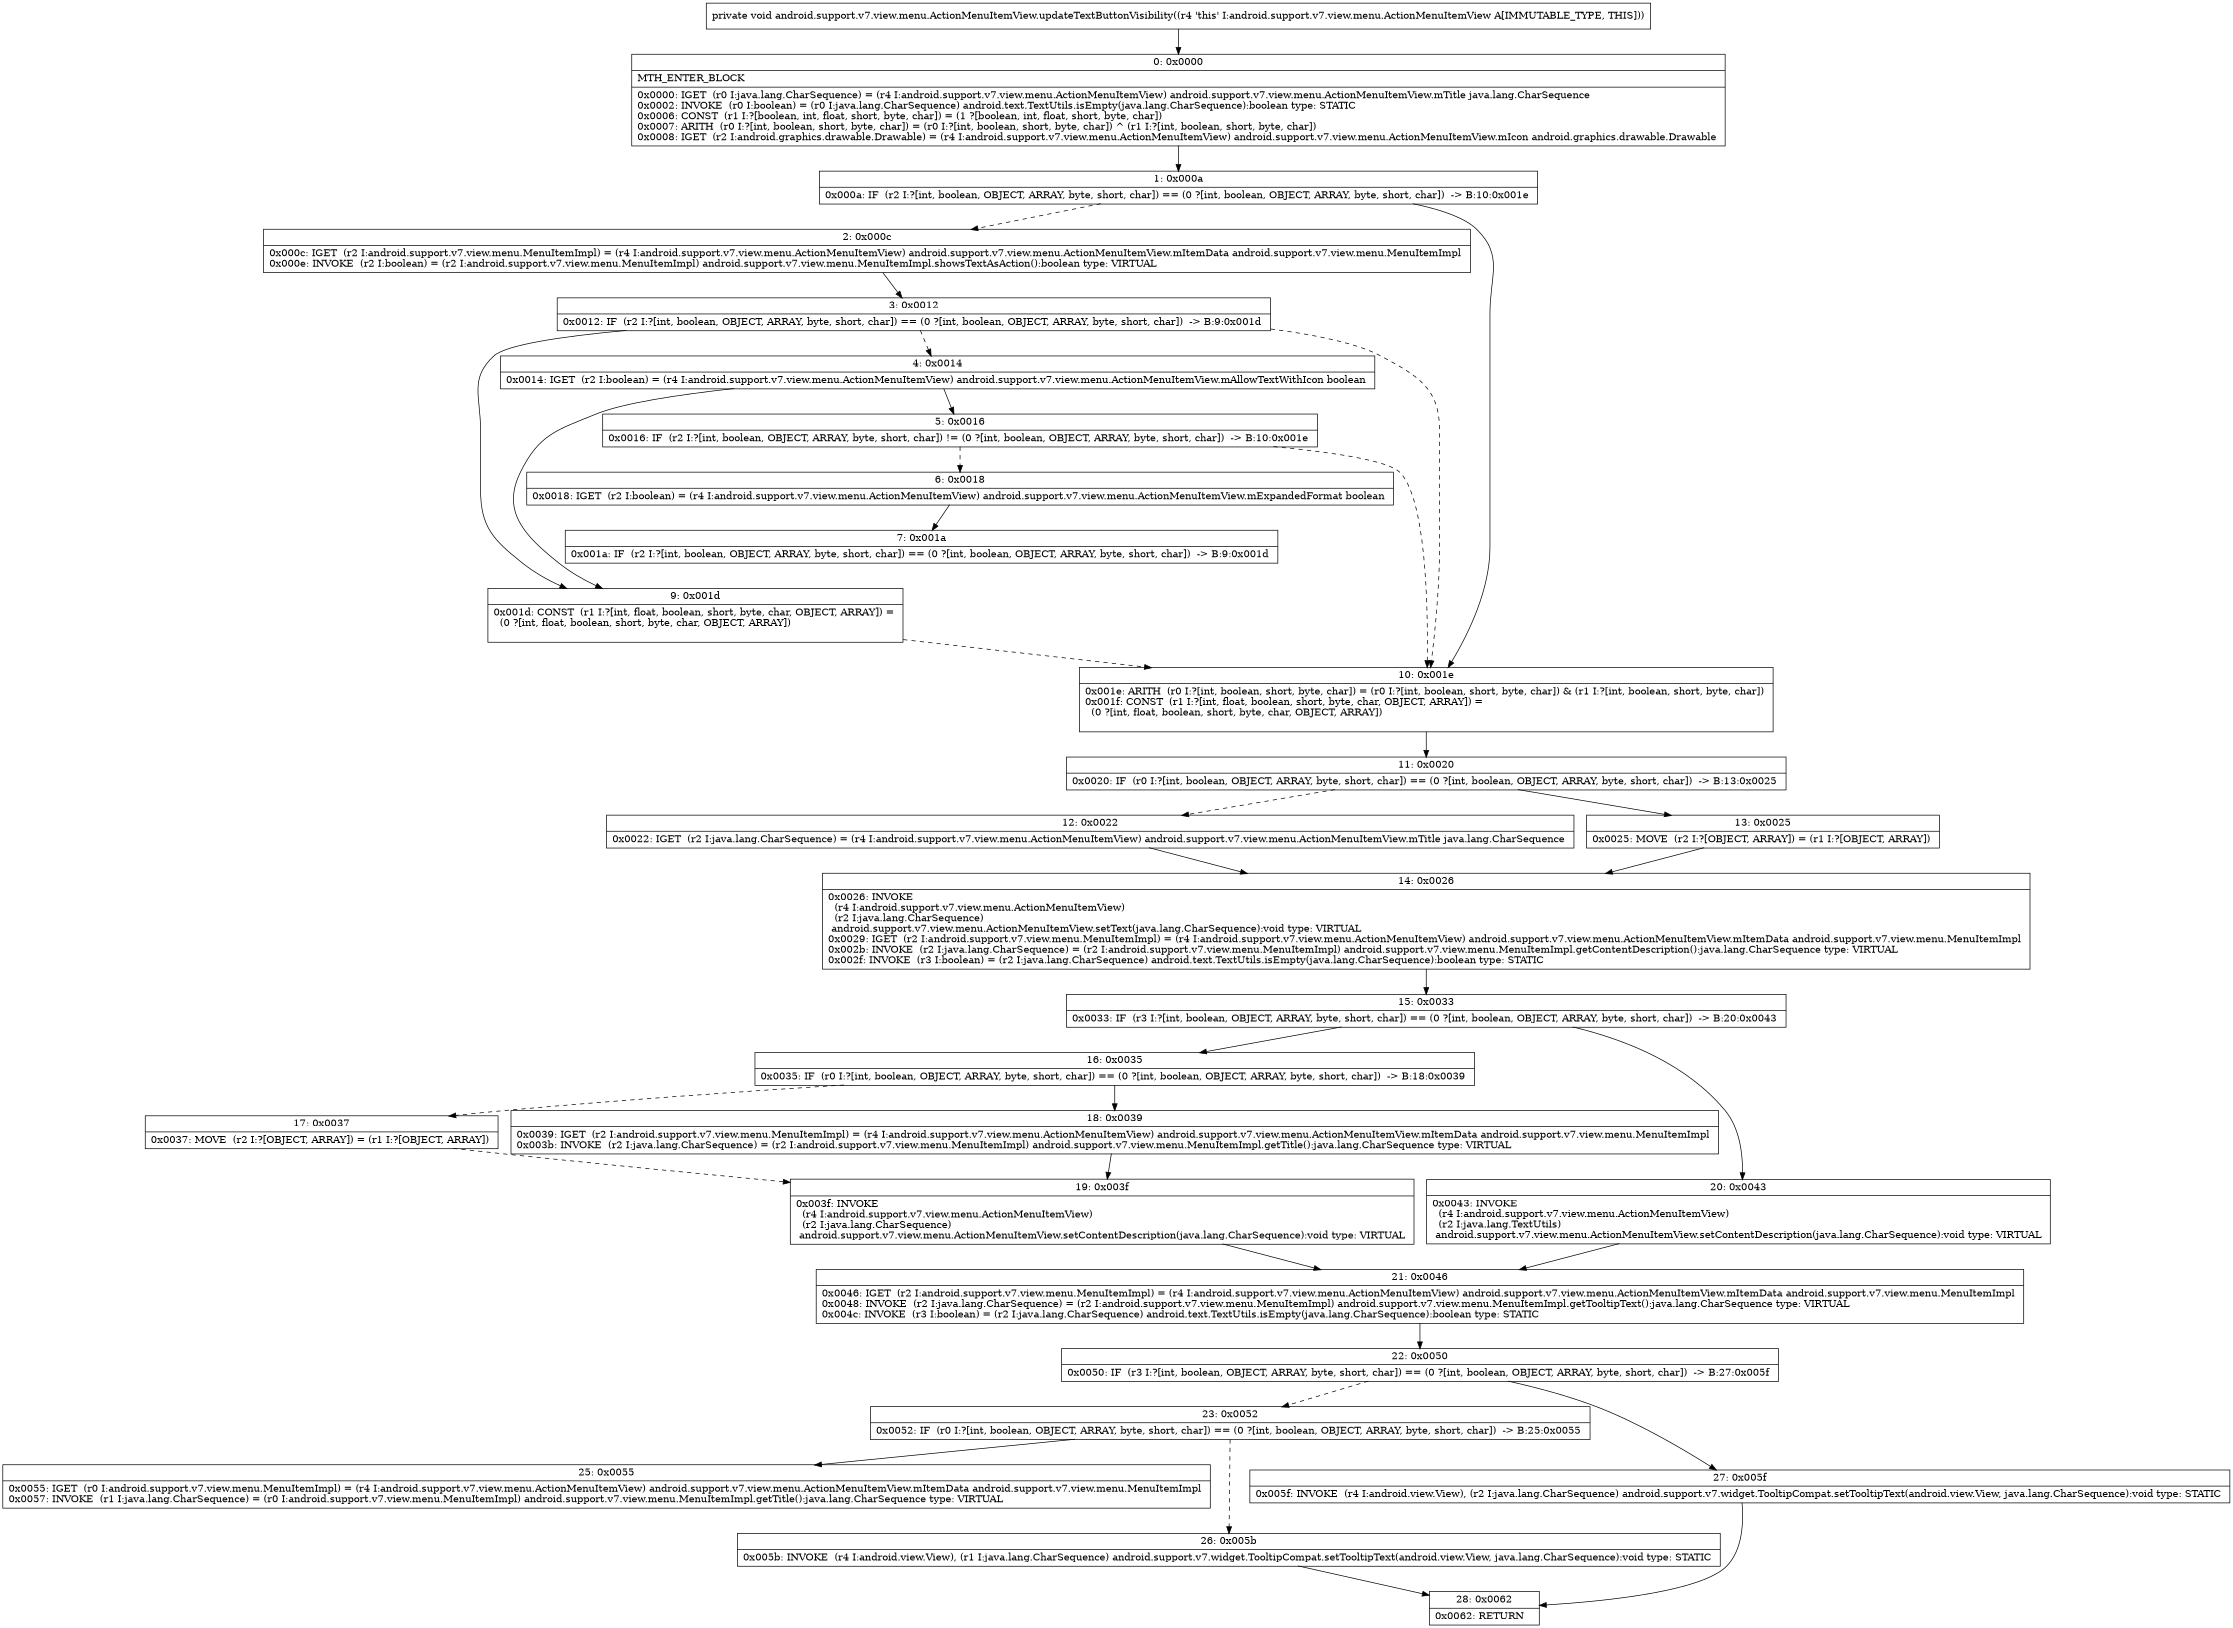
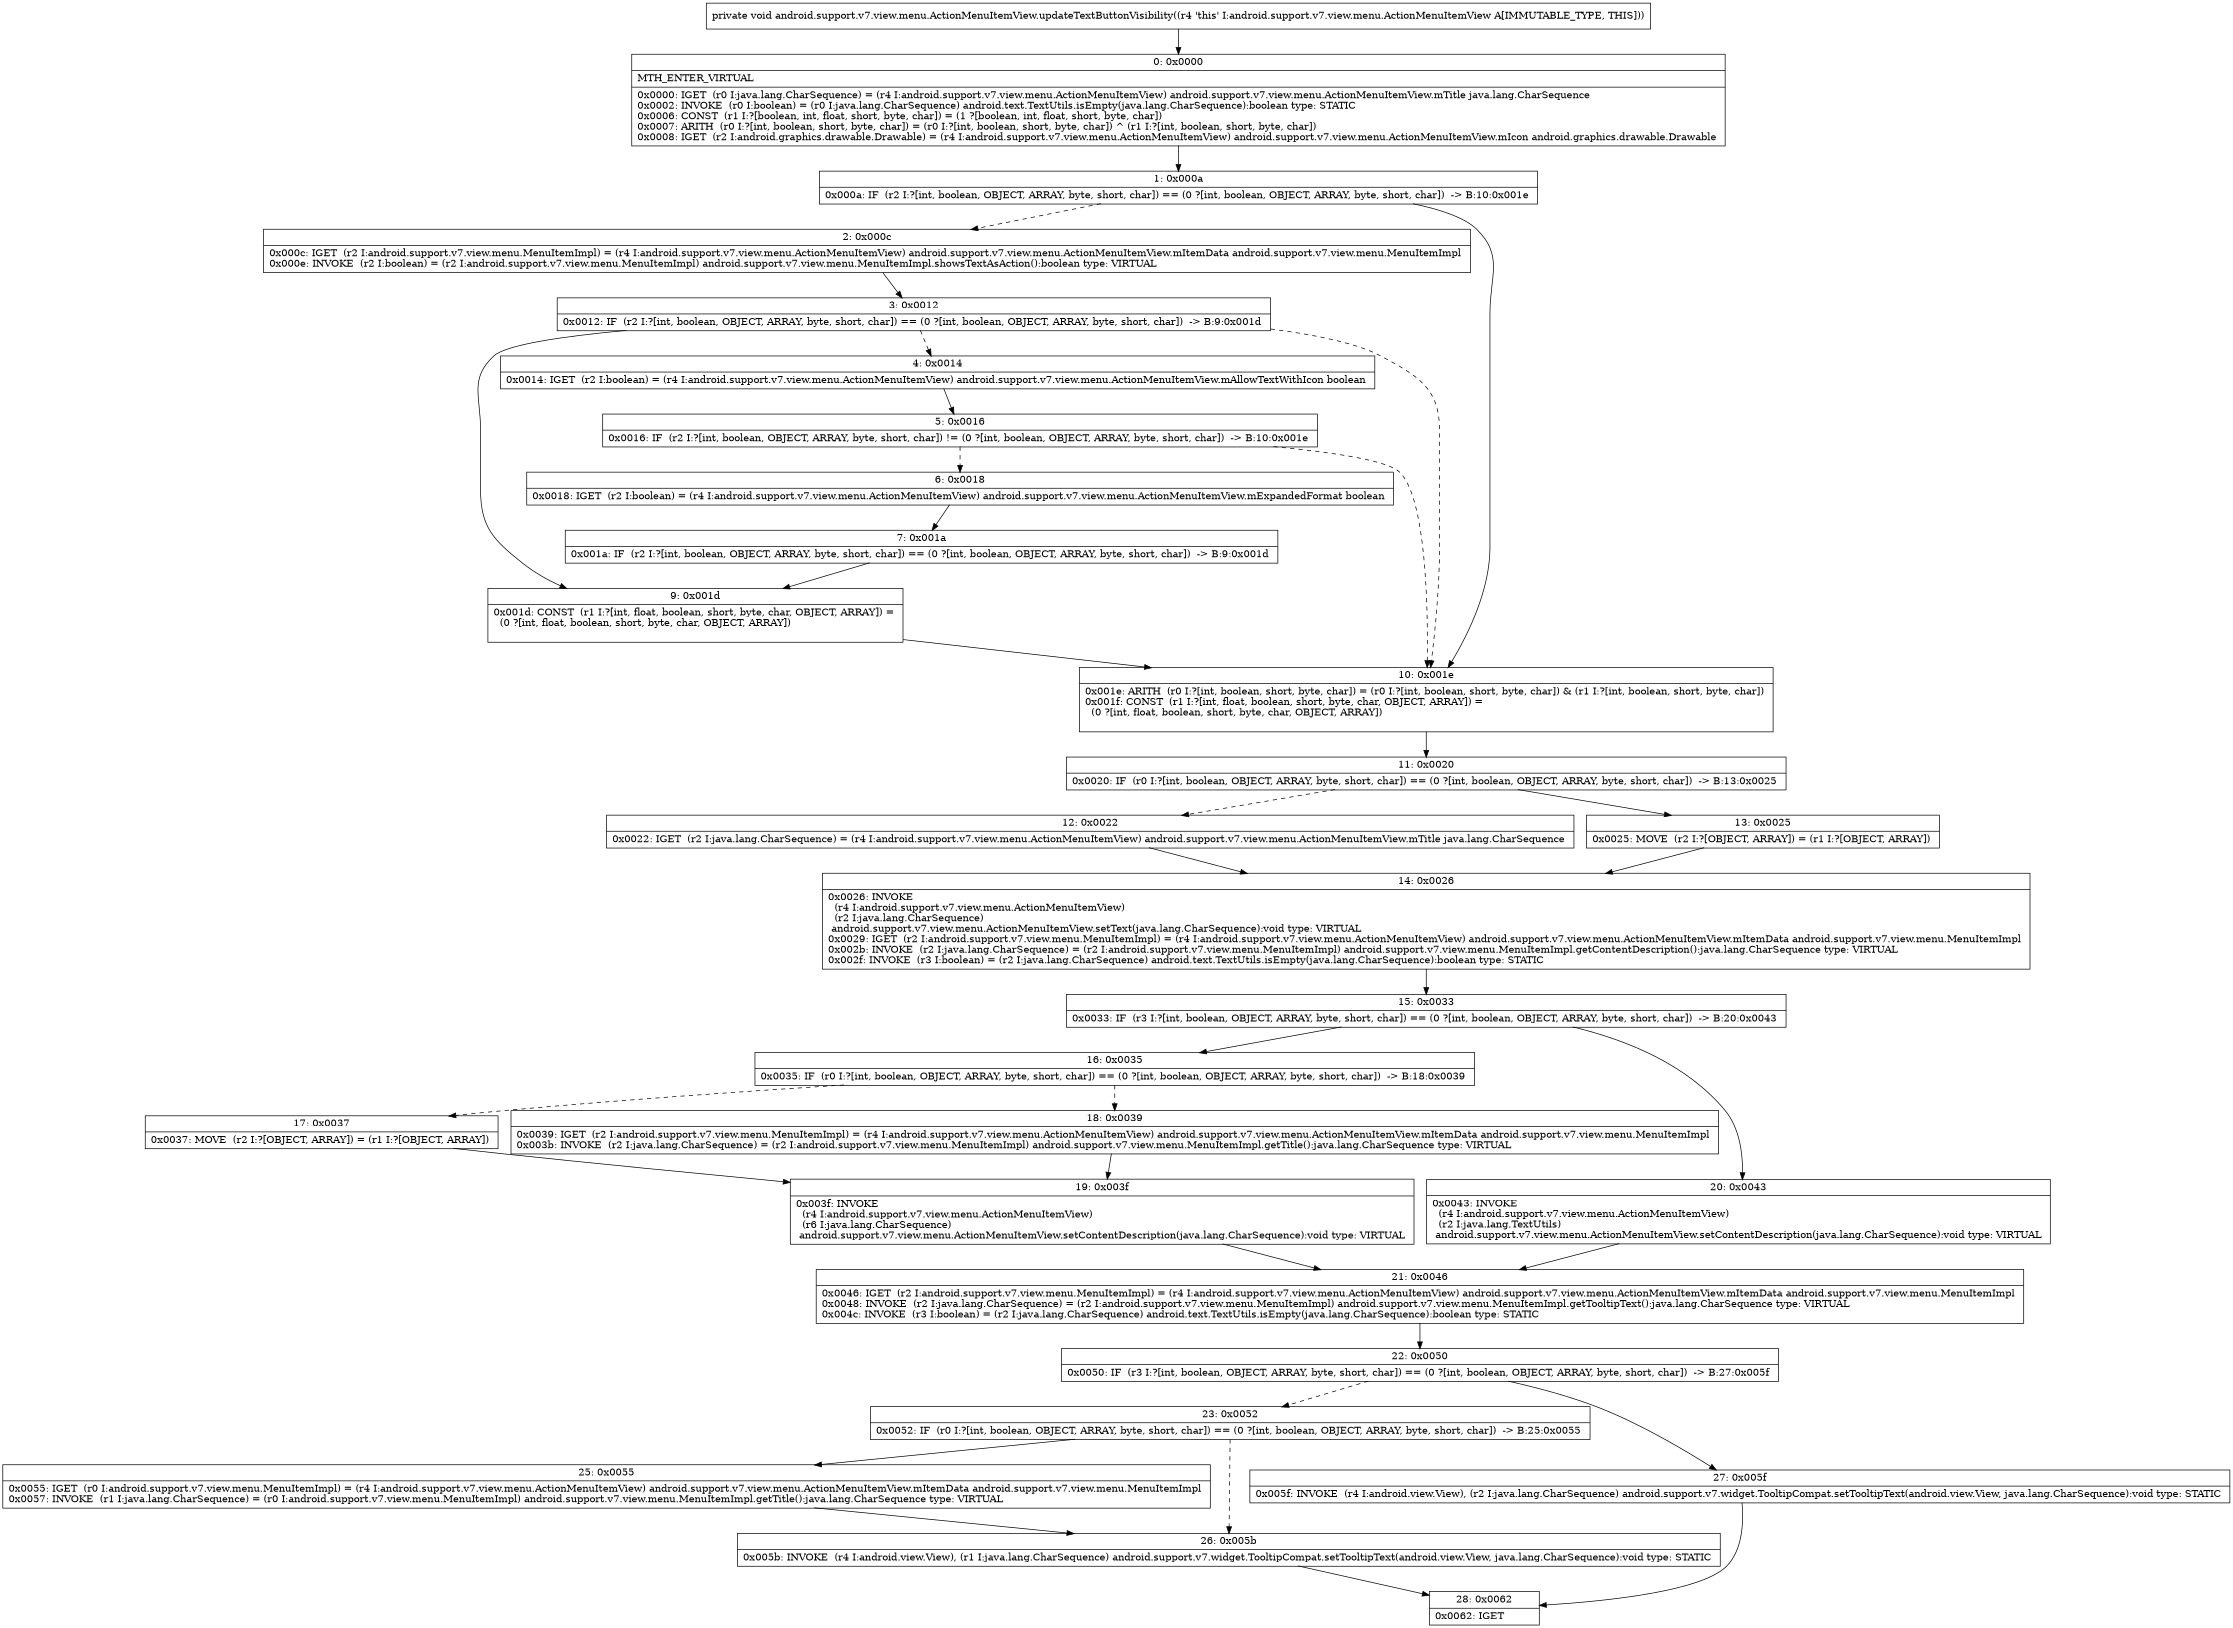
node "0: 0x0000": text "MTH_ENTER_BLOCK" -> "MTH_ENTER_VIRTUAL"
edge "4: 0x0014" -> "9: 0x001d": now "7: 0x001a" -> "9: 0x001d"
edge "9: 0x001d" -> "10: 0x001e": style dashed -> solid
edge "16: 0x0035" -> "18: 0x0039": style solid -> dashed
edge "17: 0x0037" -> "19: 0x003f": style dashed -> solid
node "19: 0x003f": text "(r2 I:java.lang.CharSequence)" -> "(r6 I:java.lang.CharSequence)"
edge "25: 0x0055" -> "26: 0x005b": added
node "28: 0x0062": text "0x0062: RETURN" -> "0x0062: IGET"
